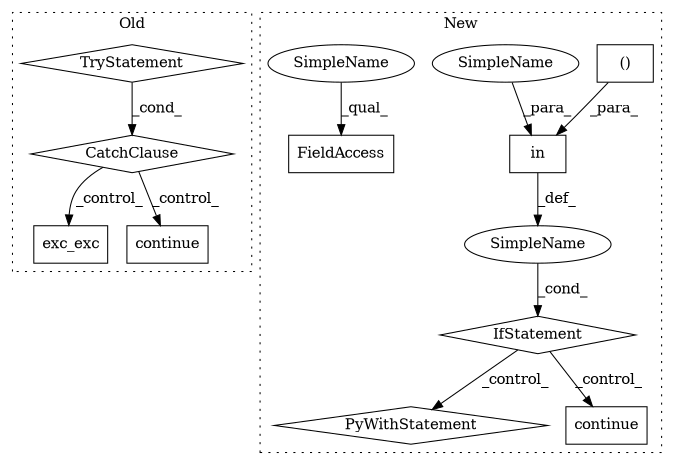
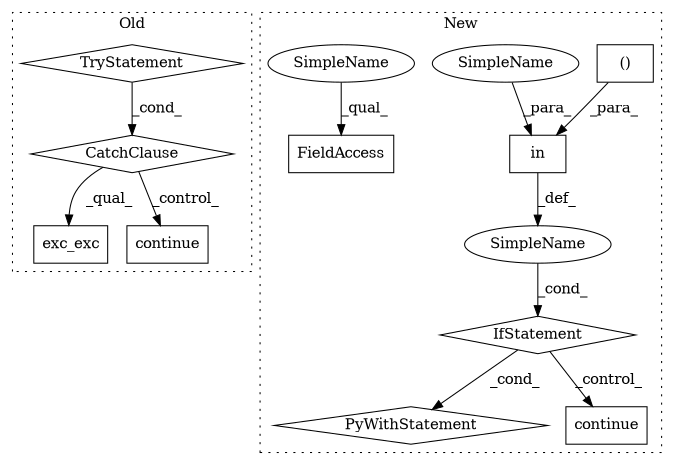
edge "CatchClause" -> "exc_exc": label "_control_" -> "_qual_"
edge "IfStatement" -> "PyWithStatement": label "_control_" -> "_cond_"
